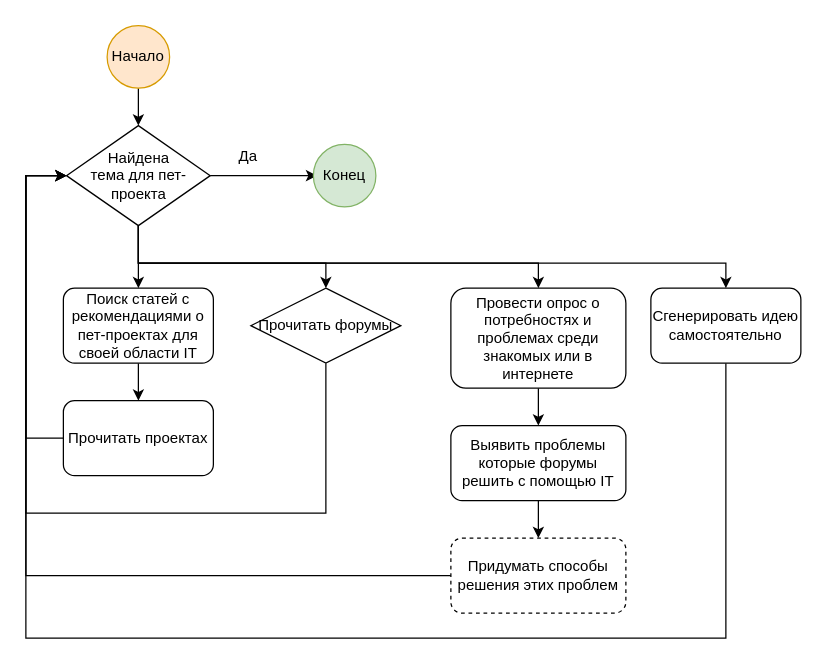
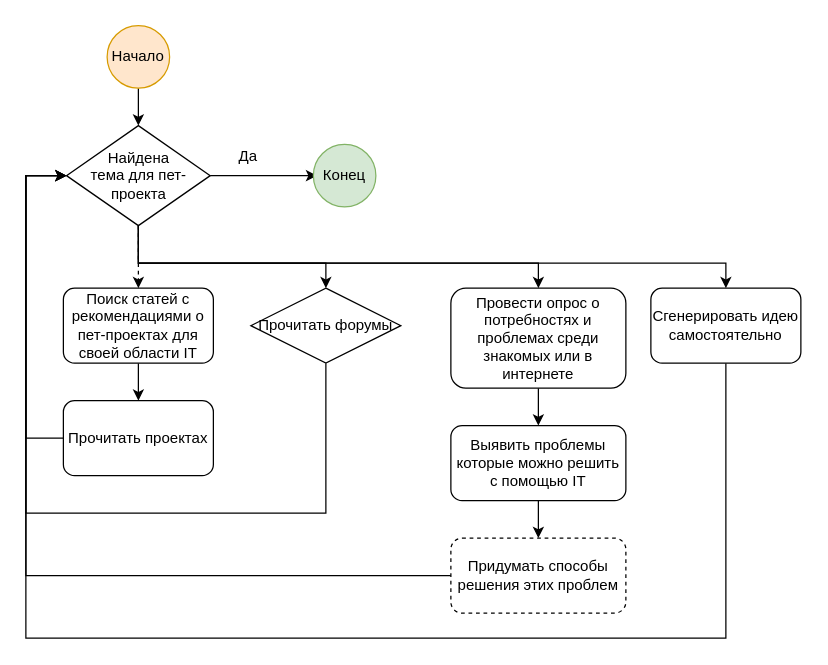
edge "Найдена тема для пет-проекта" -> "Поиск статей с рекомендациями о пет-проектах для своей области IT": style solid -> dashed
node "Выявить проблемы которые форумы решить с помощью IT": label "Выявить проблемы которые форумы решить с помощью IT" -> "Выявить проблемы которые можно решить с помощью IT"
